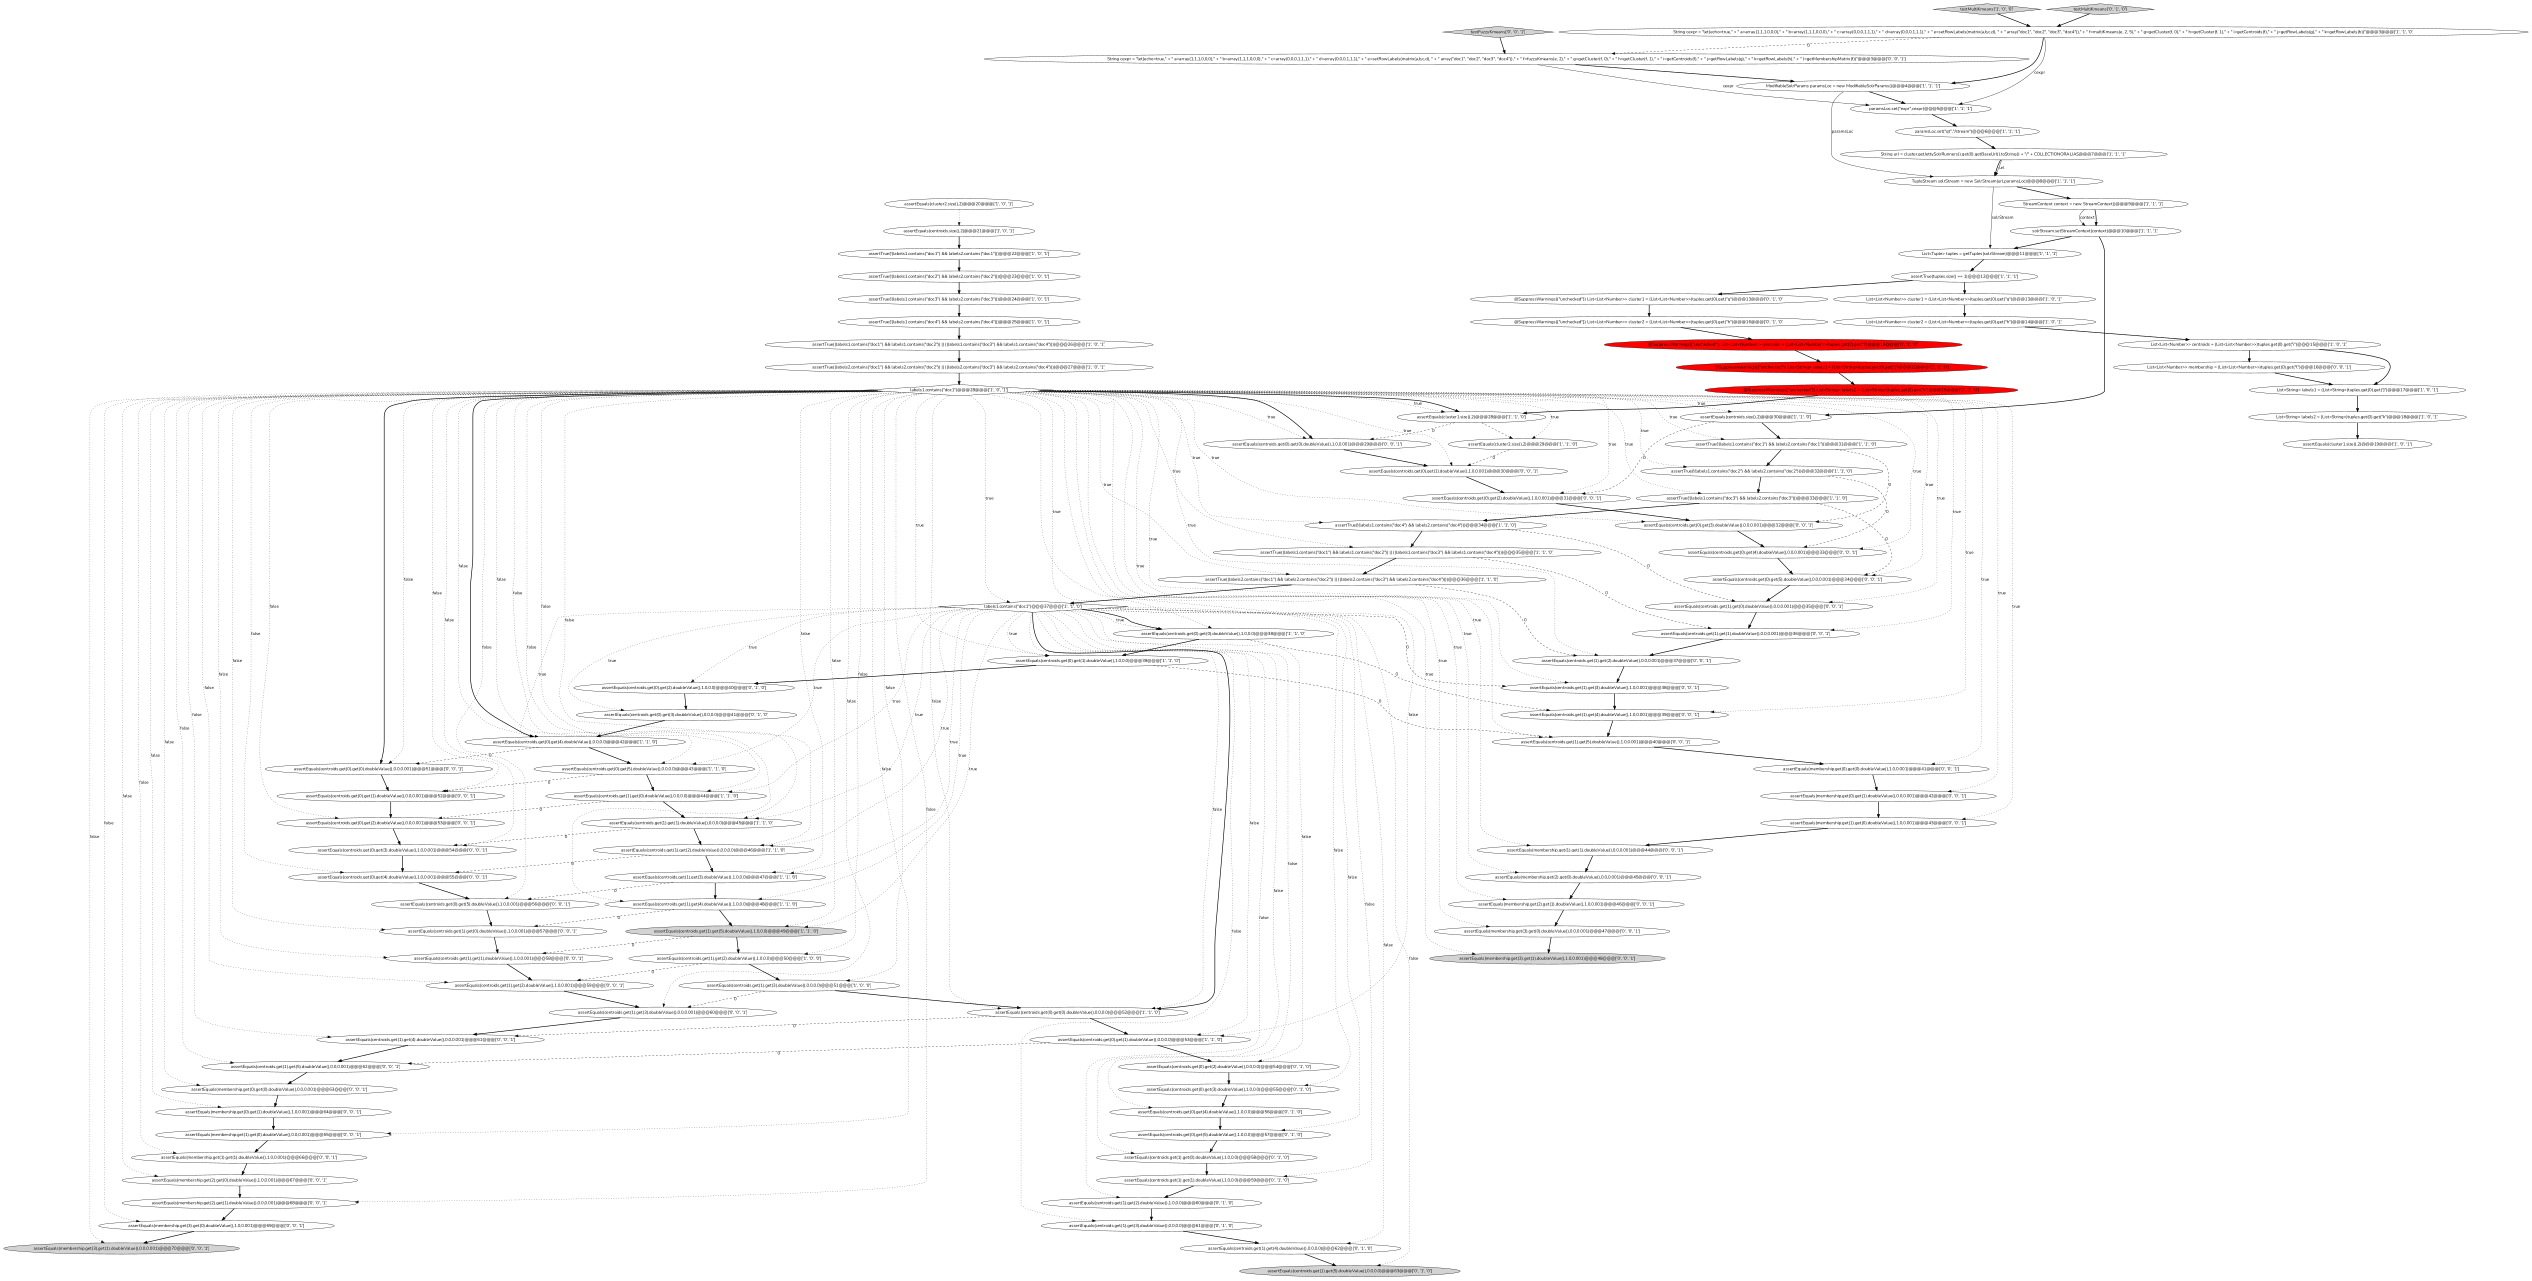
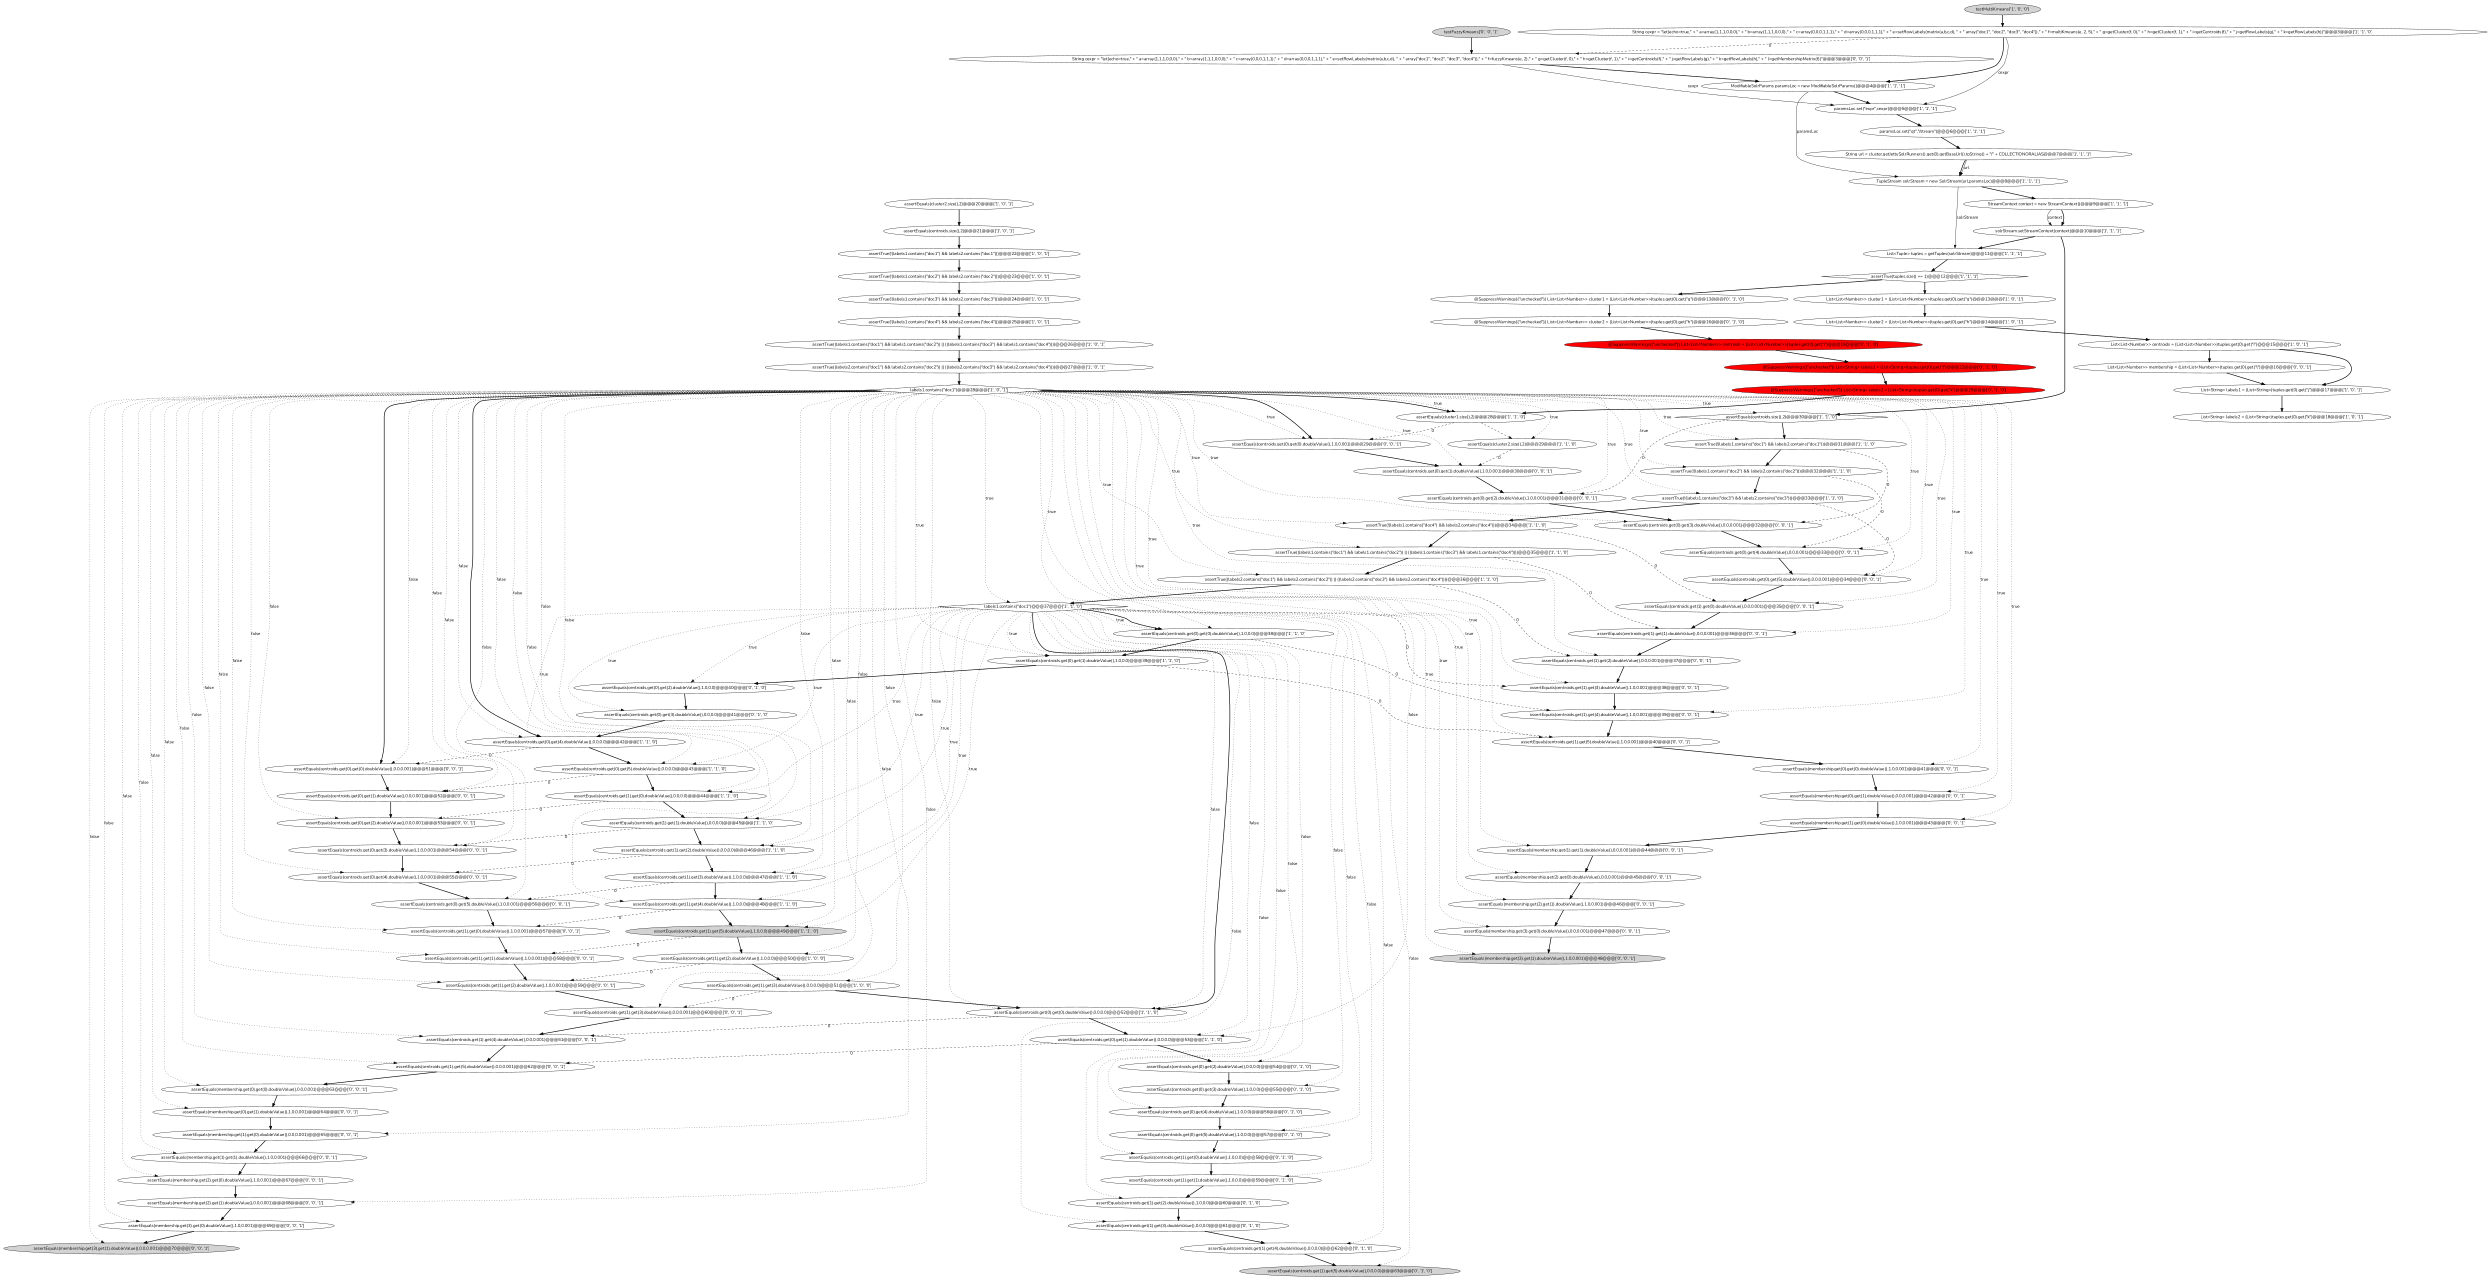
node "testMultiKmeans['1', '0', '0']": shape diamond -> ellipse
node "testMultiKmeans['0', '1', '0']": removed
node "testFuzzyKmeans['0', '0', '1']": shape diamond -> ellipse
edge "assertEquals(cluster2.size(),2)@@@20@@@['1', '0', '1']" -> "assertEquals(centroids.size(),2)@@@21@@@['1', '0', '1']": style dotted -> bold
node "assertTrue(tuples.size() == 1)@@@12@@@['1', '1', '1']": shape ellipse -> diamond
node "assertEquals(centroids.size(),2)@@@30@@@['1', '1', '0']": shape ellipse -> diamond
node "assertEquals(cluster1.size(),2)@@@19@@@['1', '0', '1']": removed
